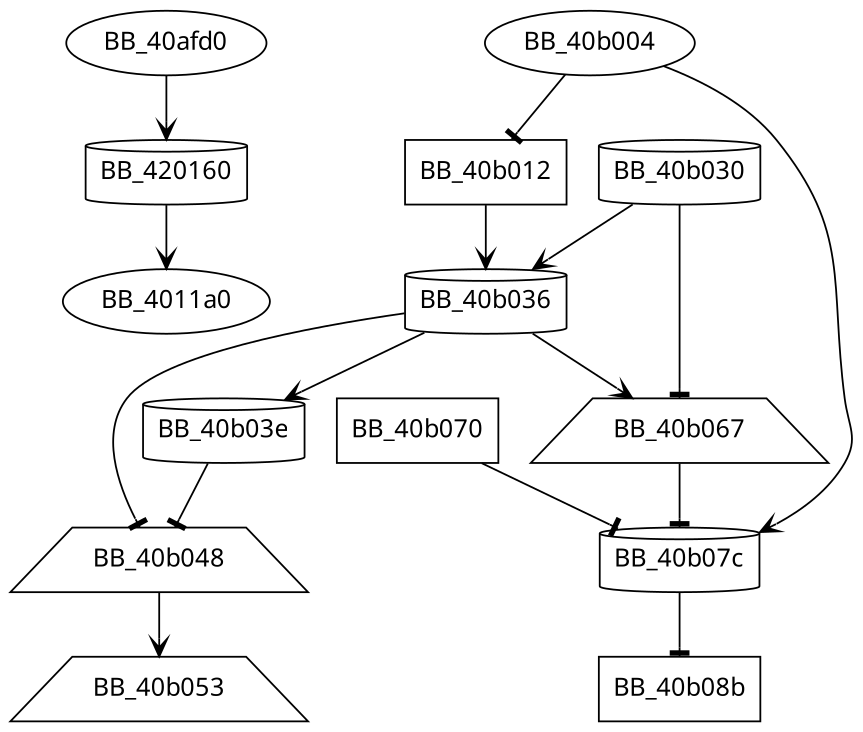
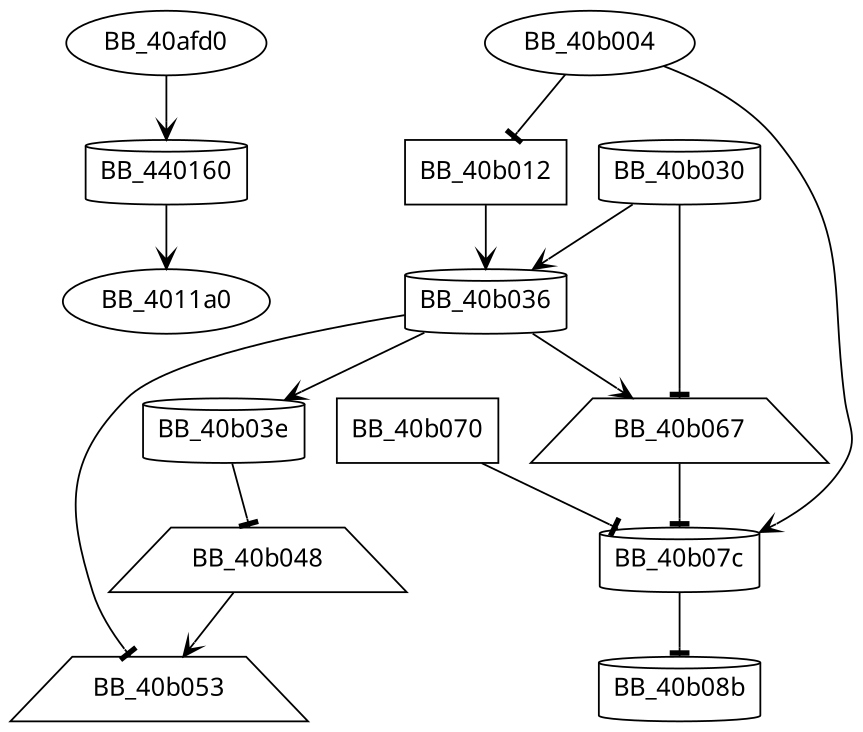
node "BB_420160": label "BB_420160" -> "BB_440160"
edge "BB_40b036" -> "BB_40b048": now "BB_40b036" -> "BB_40b053"
node "BB_40b08b": shape box -> cylinder
